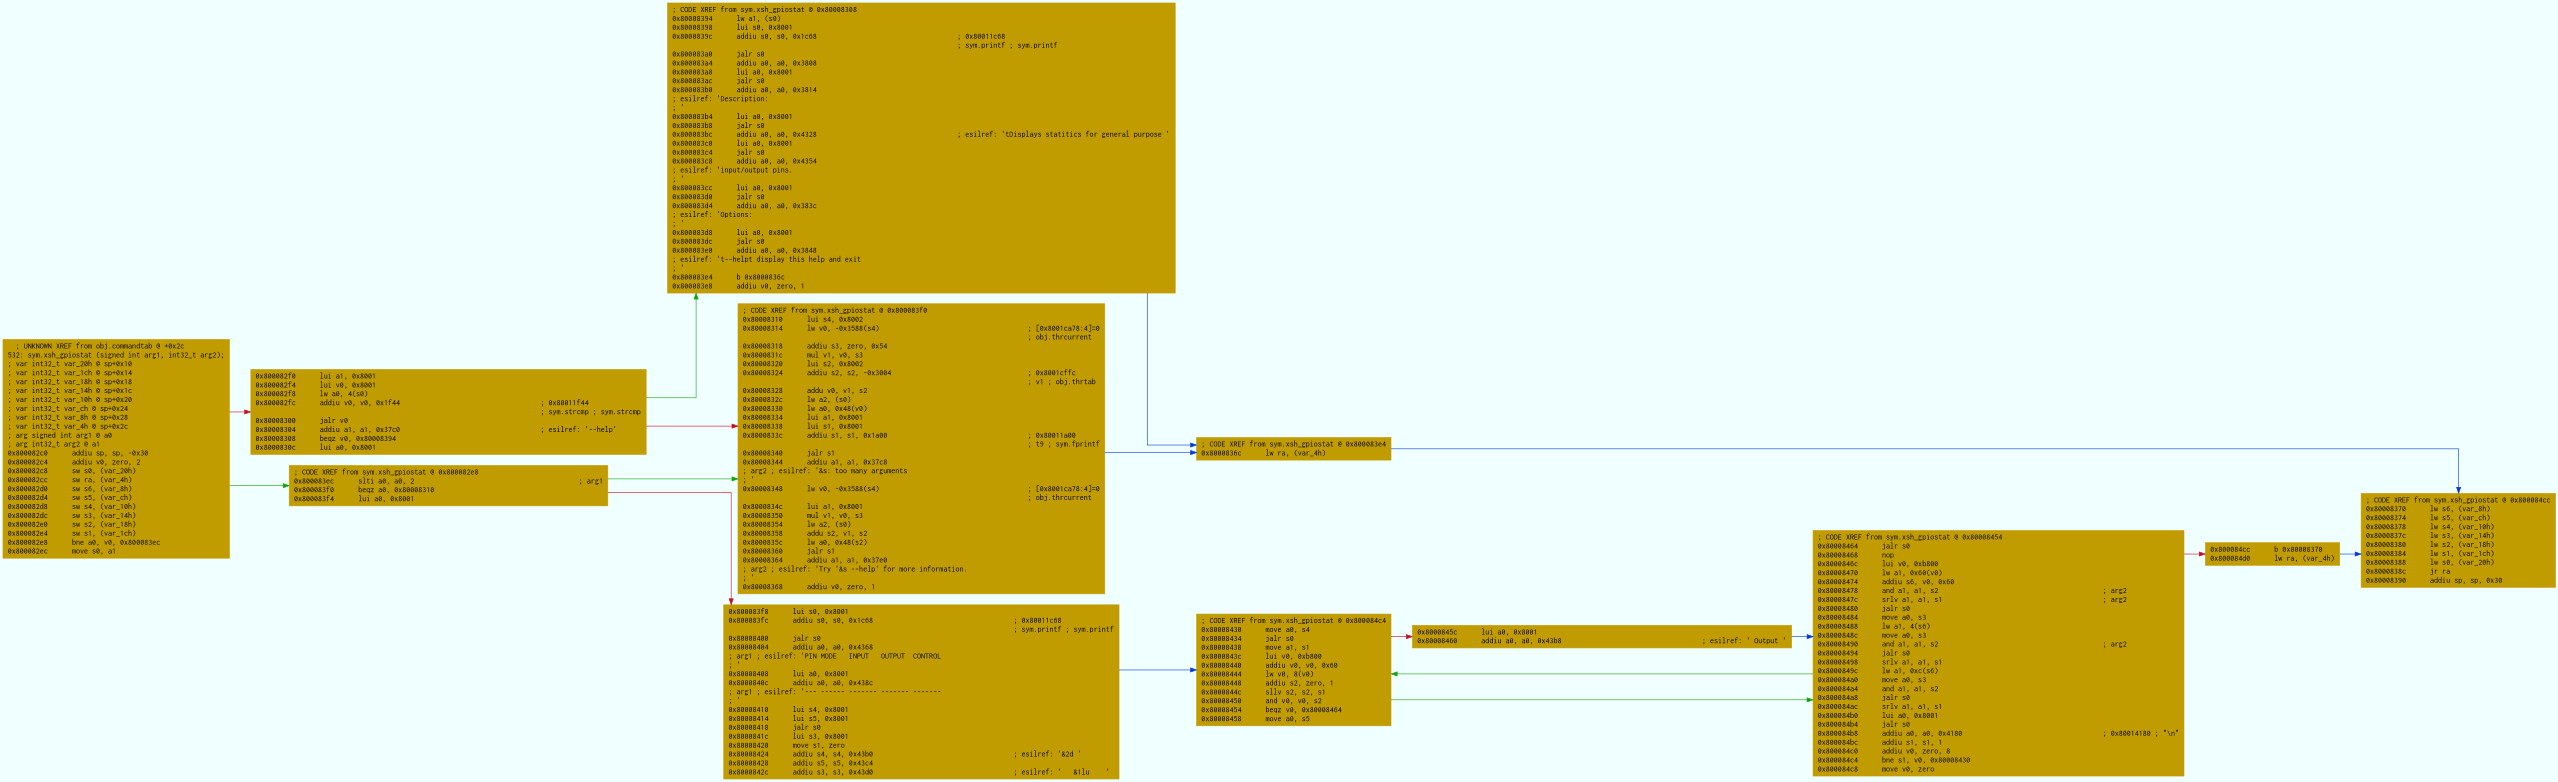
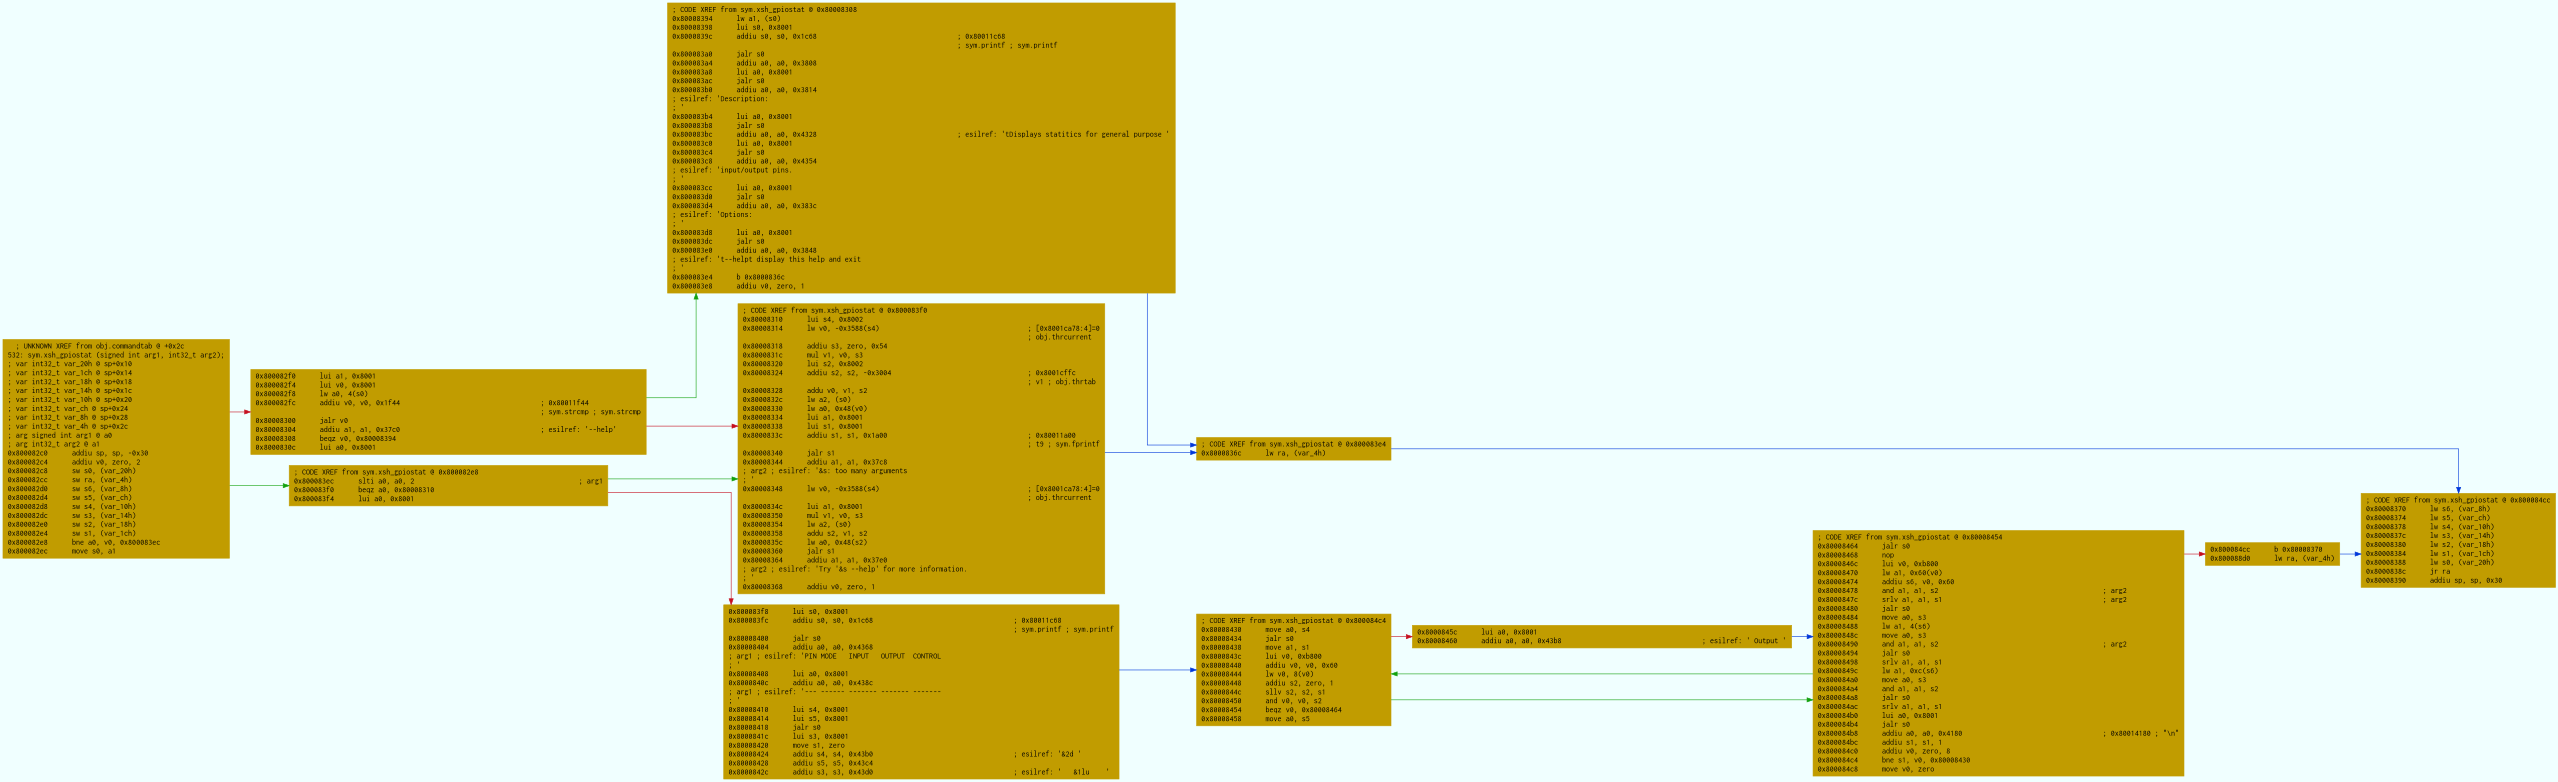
node "0x800084cc      b 0x80008370 0x800084d0      lw ra, (var_4h)": label "0x800084cc      b 0x80008370 0x800084d0      lw ra, (var_4h)" -> "0x800084cc      b 0x80008370 0x800088d0      lw ra, (var_4h)"
